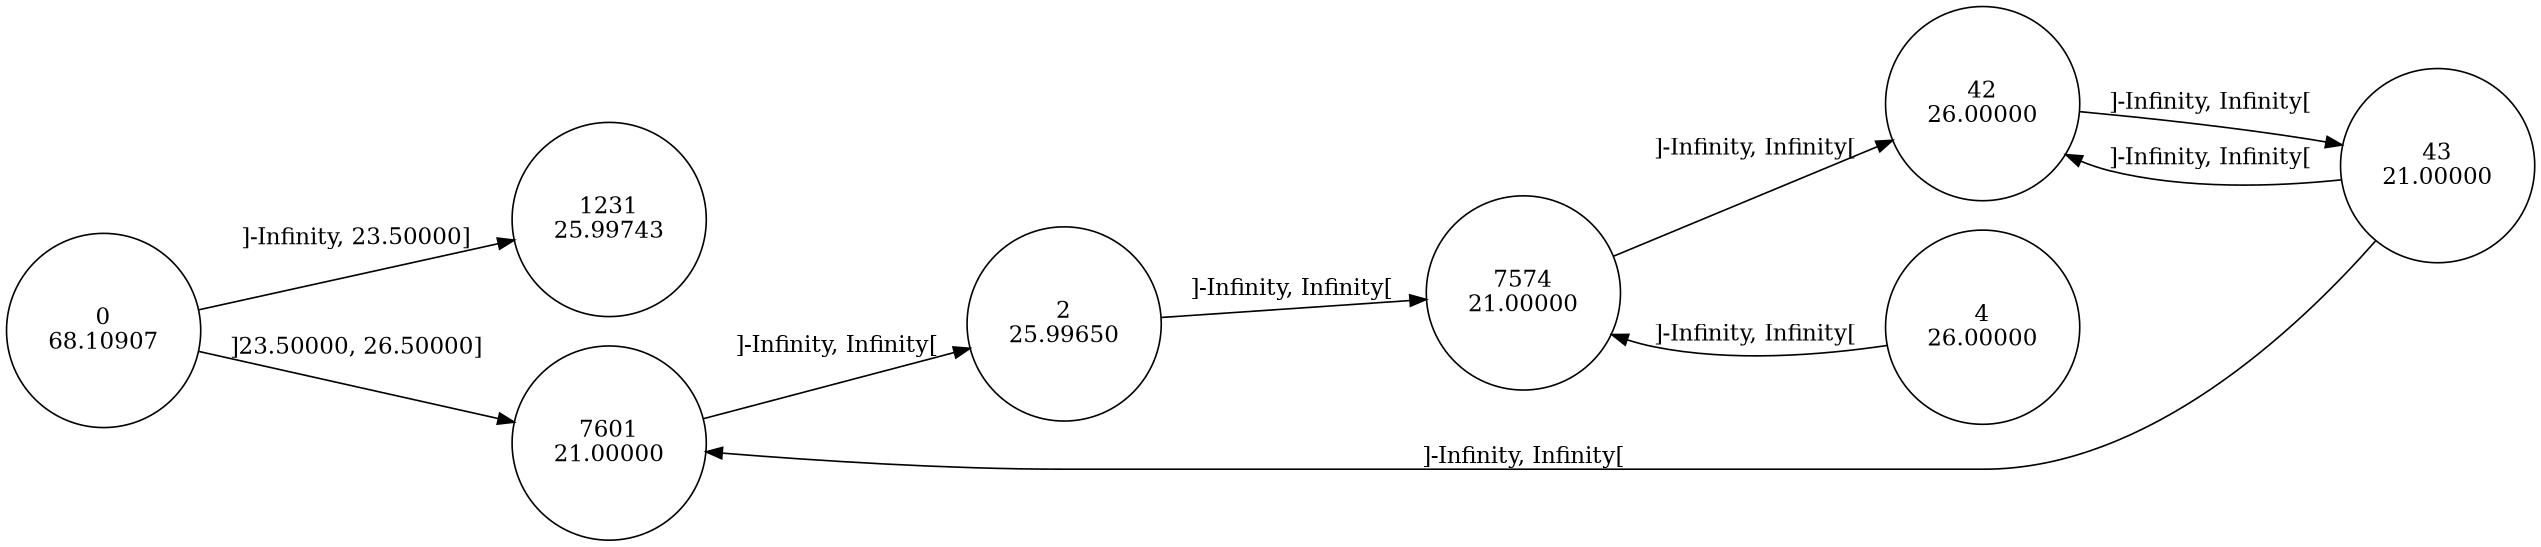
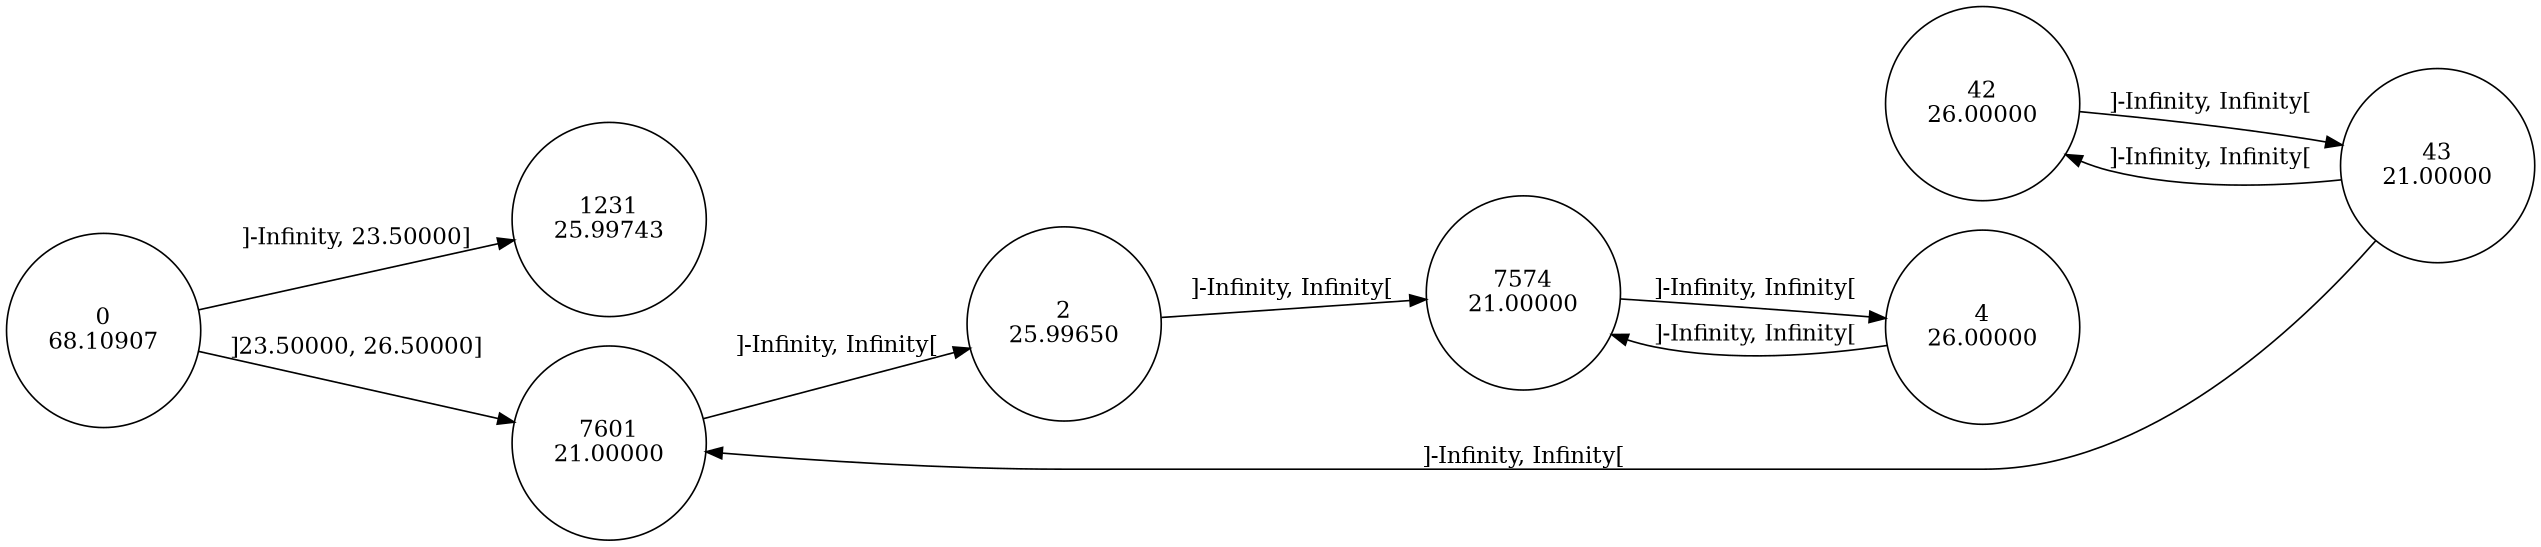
edge "7574 21.00000" -> "42 26.00000": now "7574 21.00000" -> "4 26.00000"
